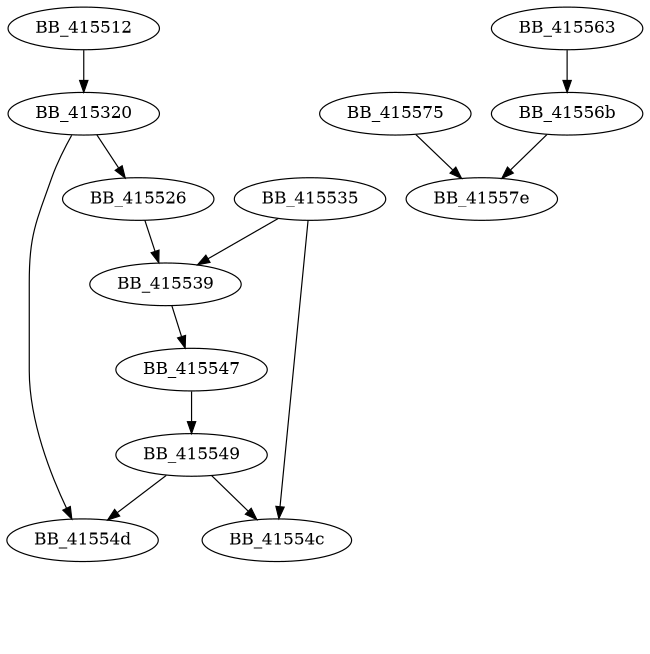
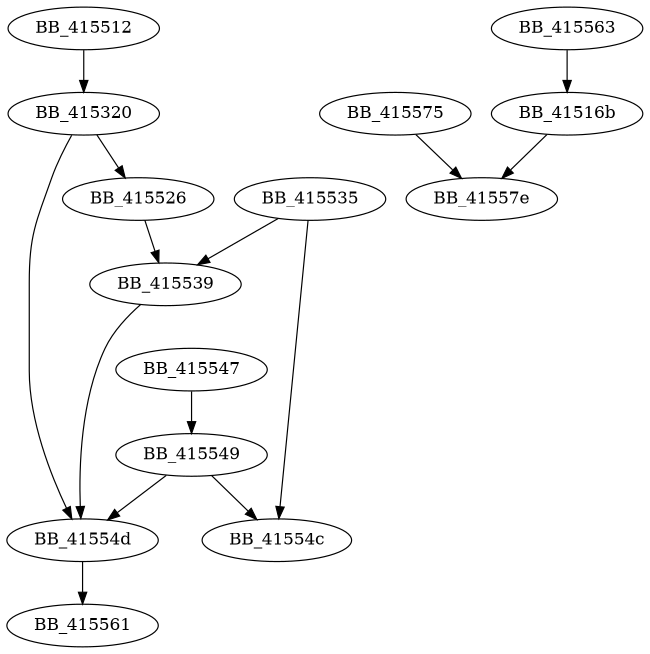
node "BB_41556b": label "BB_41556b" -> "BB_41516b"
edge "BB_415539" -> "BB_415547": now "BB_415539" -> "BB_41554d"
node "BB_415561": added
